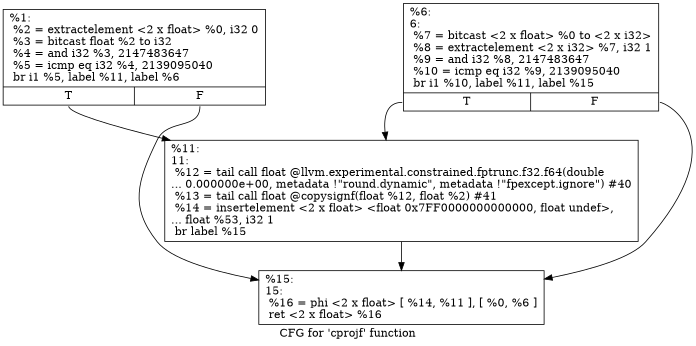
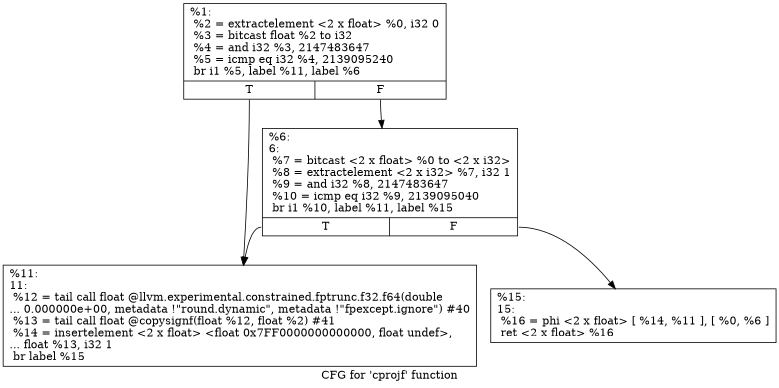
node "%1:": text "%5 = icmp eq i32 %4, 2139095040" -> "%5 = icmp eq i32 %4, 2139095240"
edge "%1:" -> "%15:": now "%1:" -> "%6:"
node "%11:": text "... float %53, i32 1" -> "... float %13, i32 1"
edge "%11:" -> "%15:": removed
